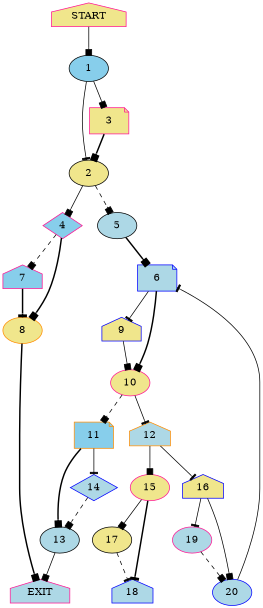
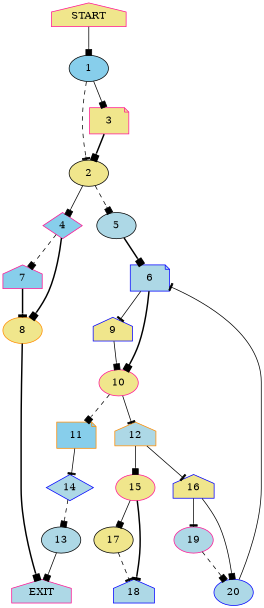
edge "1" -> "2": style solid -> dashed
edge "11" -> "13": removed
